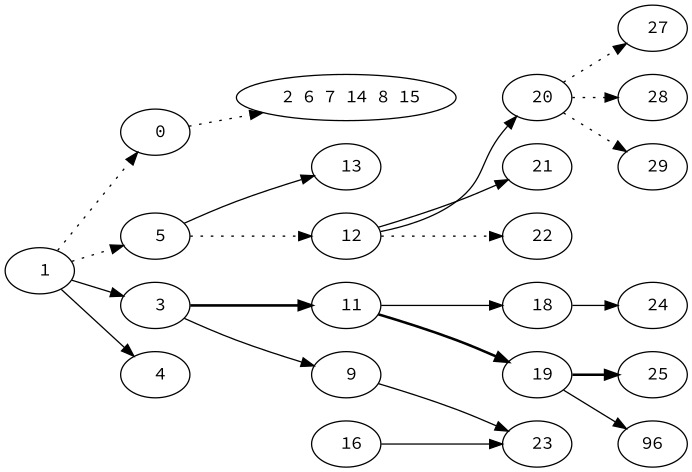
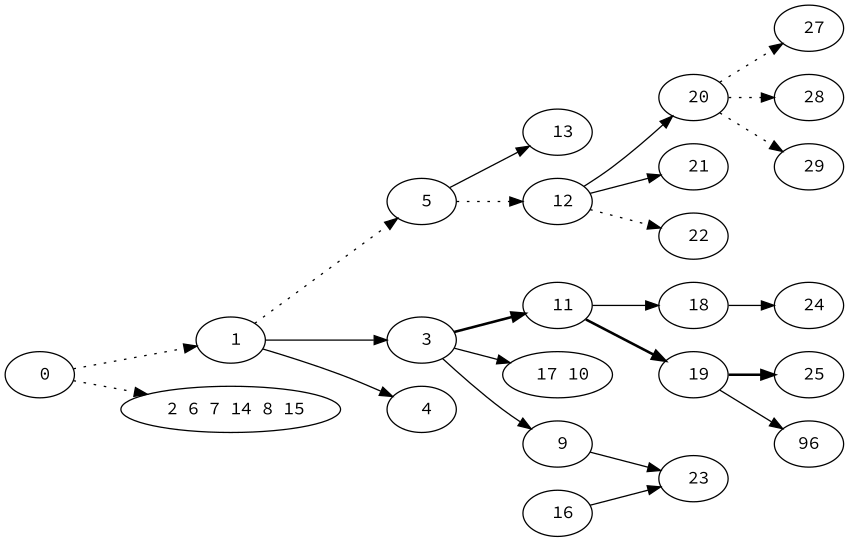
edge "1" -> "0": reversed
node "17 10": added
